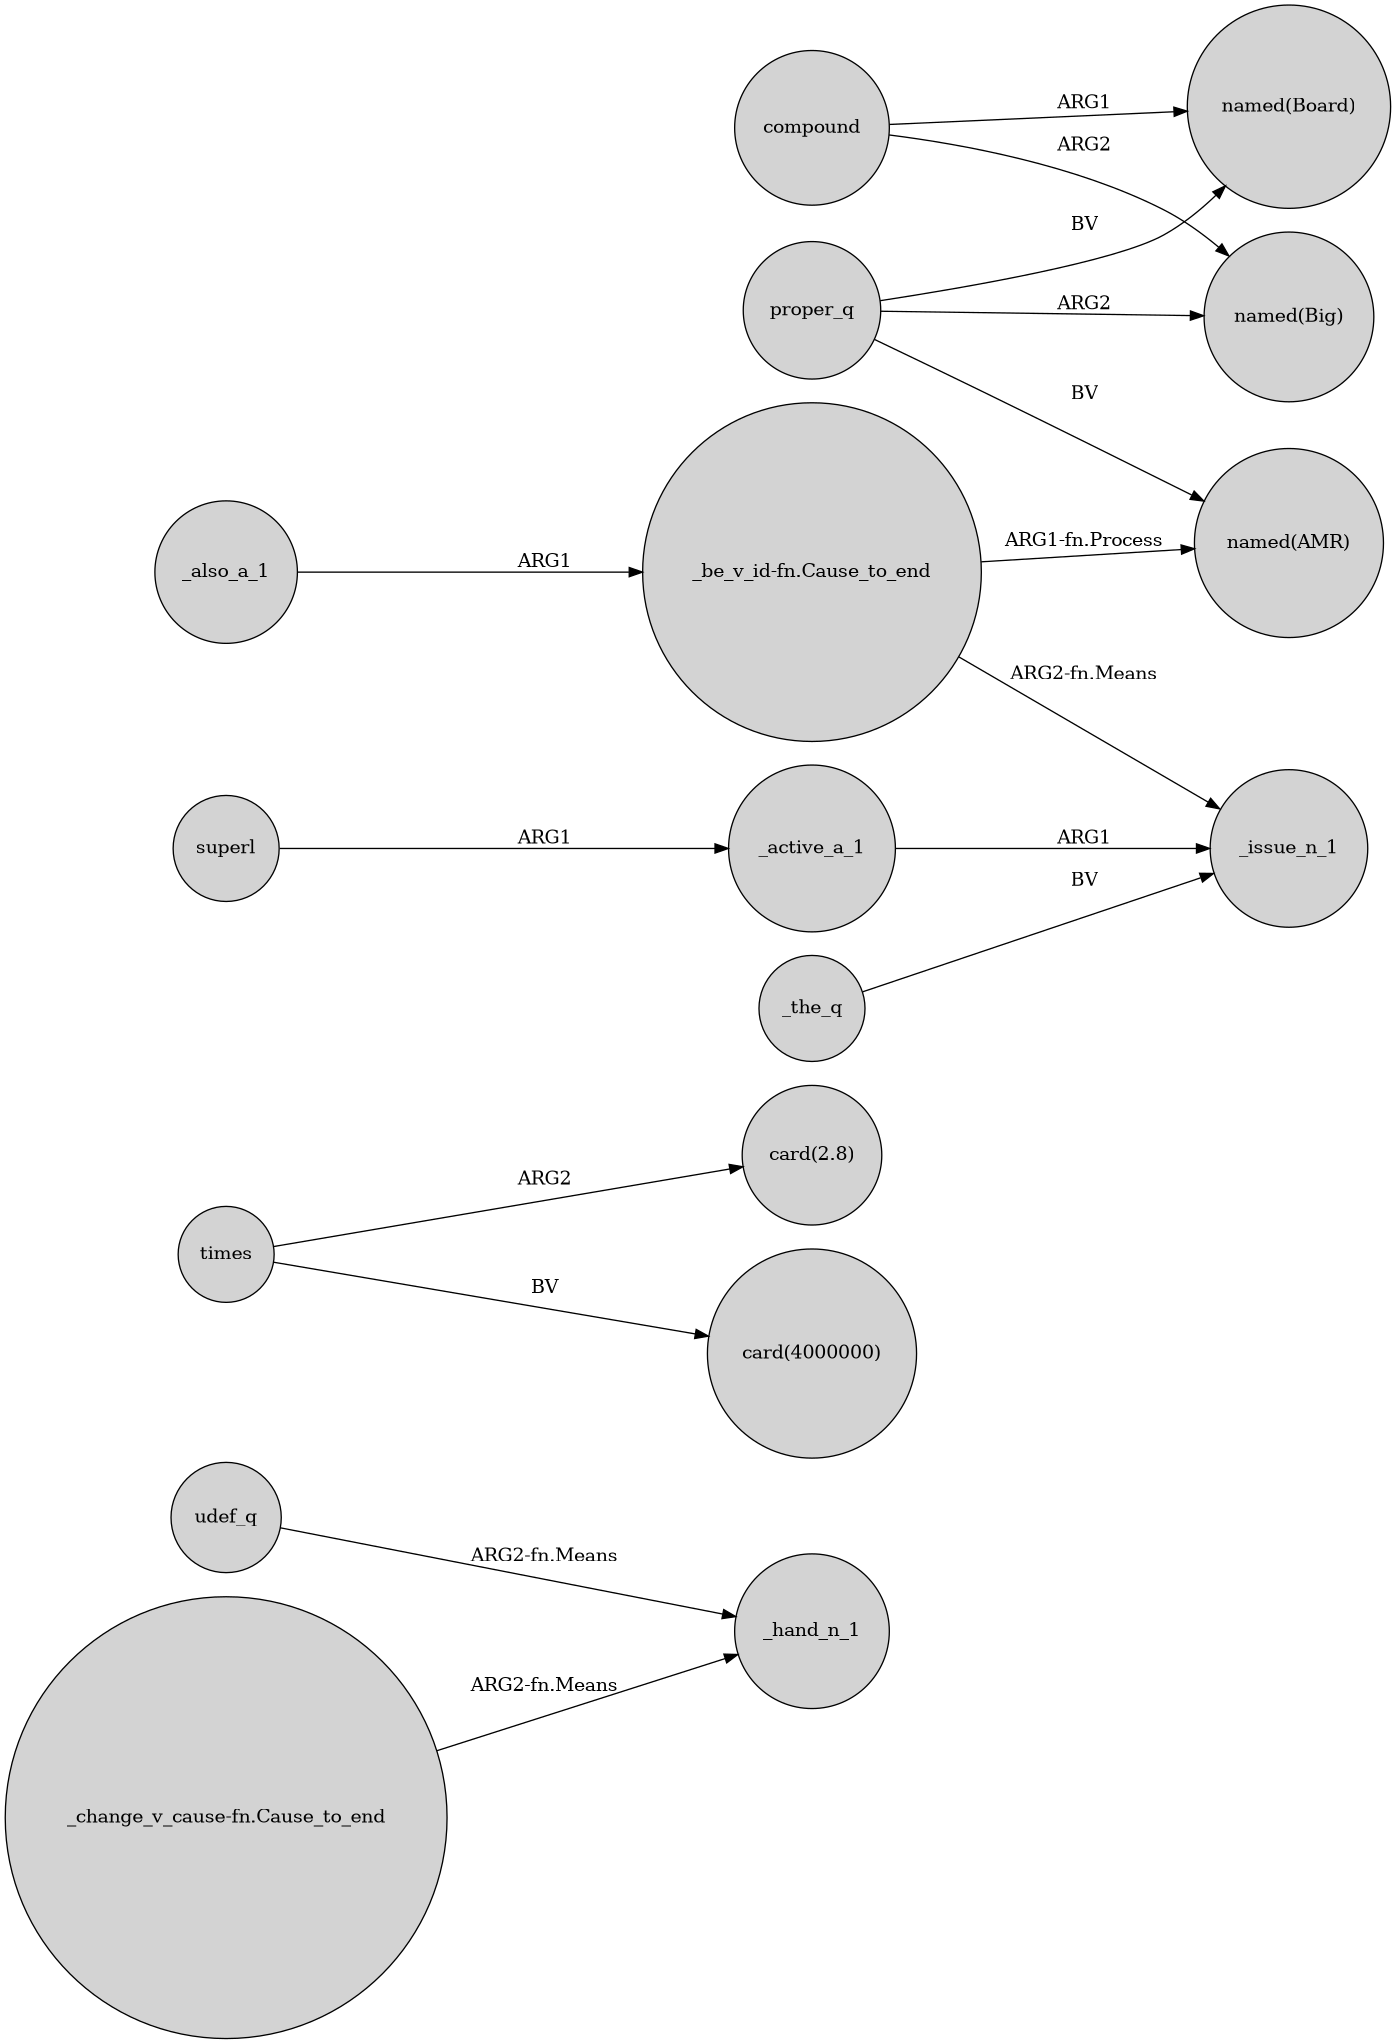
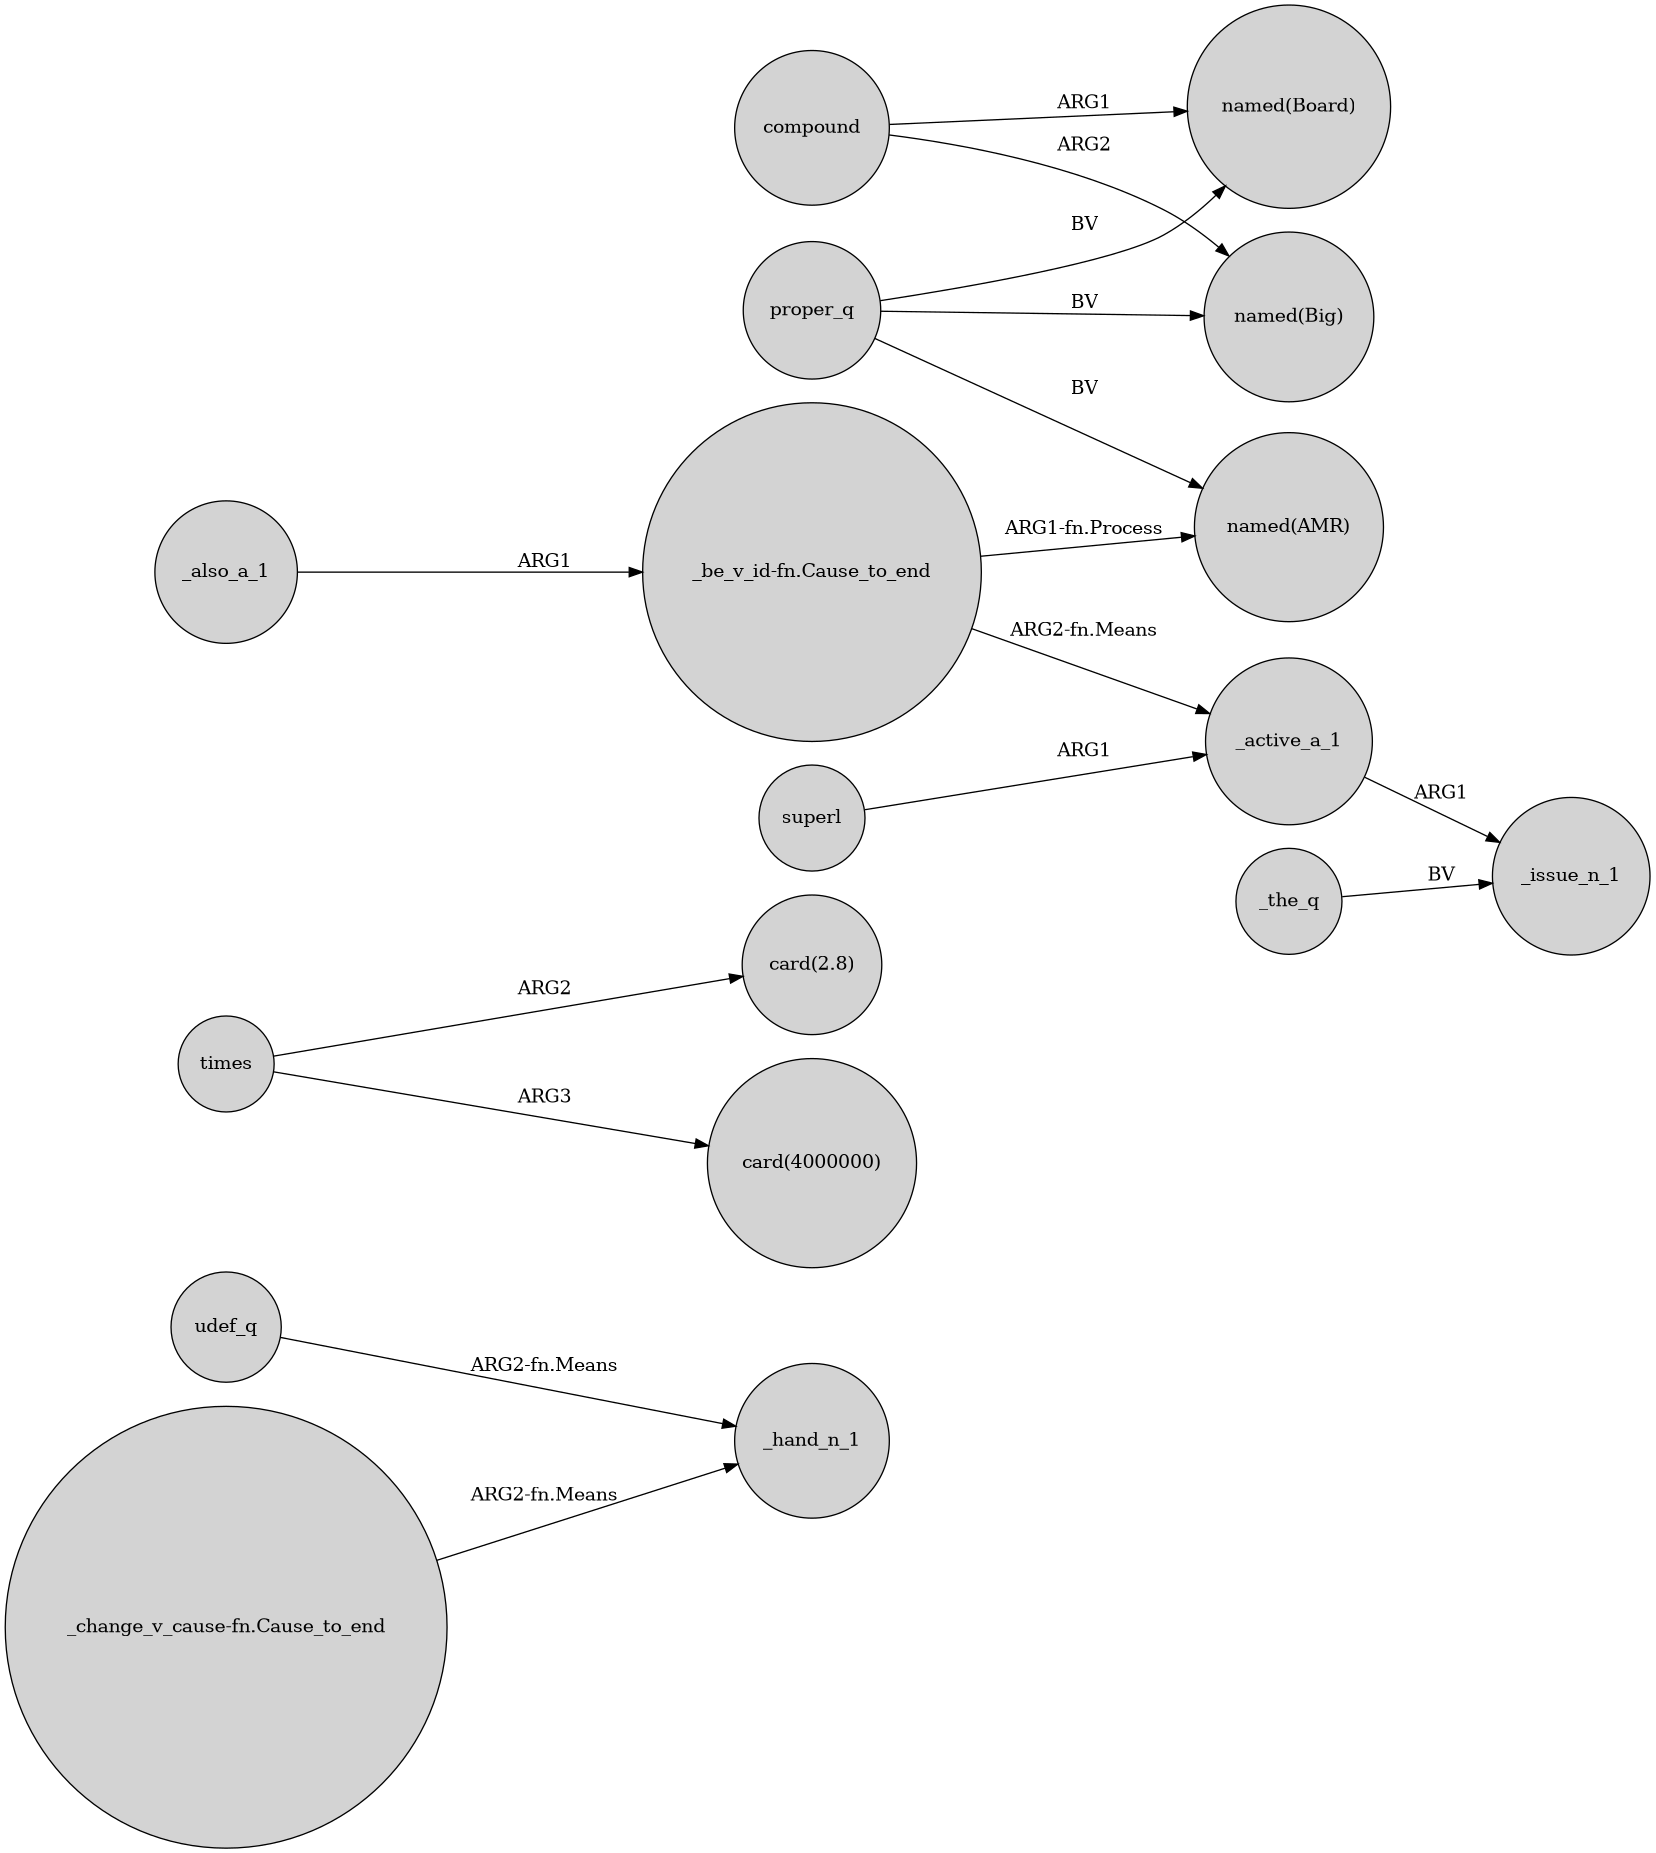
edge "proper_q" -> "named(Big)": label "ARG2" -> "BV"
edge "_be_v_id-fn.Cause_to_end" -> "_issue_n_1": now "_be_v_id-fn.Cause_to_end" -> "_active_a_1"
edge "times" -> "card(4000000)": label "BV" -> "ARG3"
